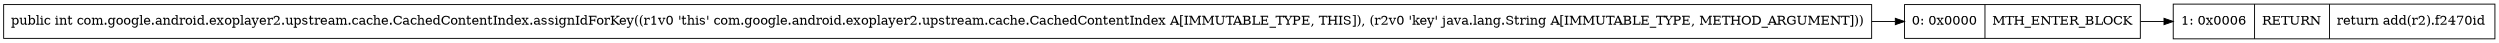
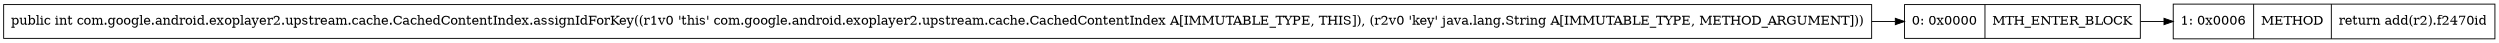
node "1: 0x0006": text "RETURN" -> "METHOD"
